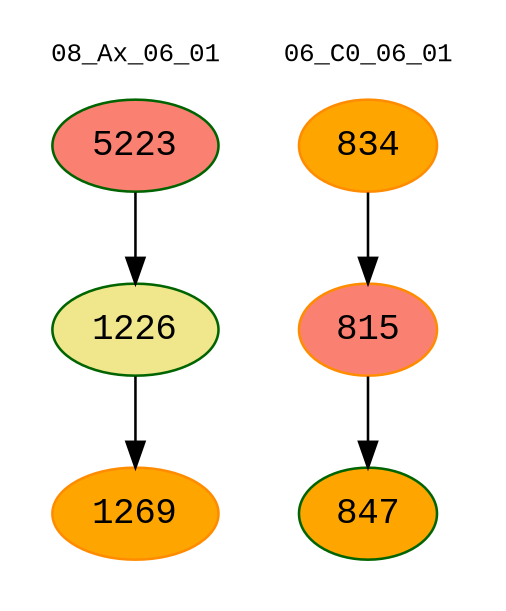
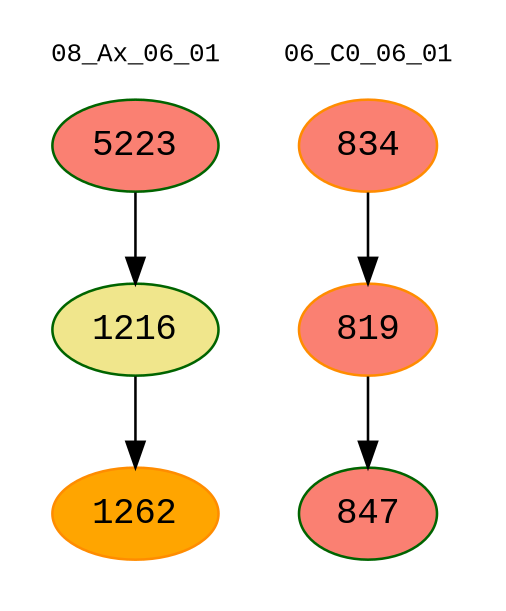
node "834": fillcolor orange -> salmon
node "1226": label "1226" -> "1216"
node "815": label "815" -> "819"
node "1269": label "1269" -> "1262"
node "847": fillcolor orange -> salmon
